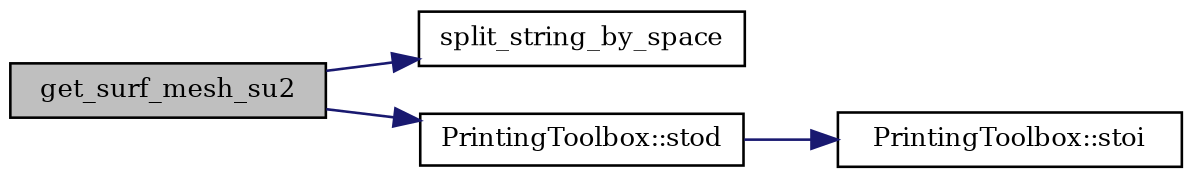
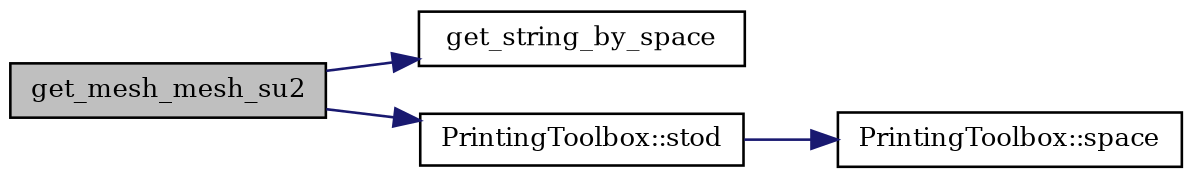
node "split_string_by_space": label "split_string_by_space" -> "get_string_by_space"
node "get_surf_mesh_su2": label "get_surf_mesh_su2" -> "get_mesh_mesh_su2"
node "PrintingToolbox::stoi": label "PrintingToolbox::stoi" -> "PrintingToolbox::space"
